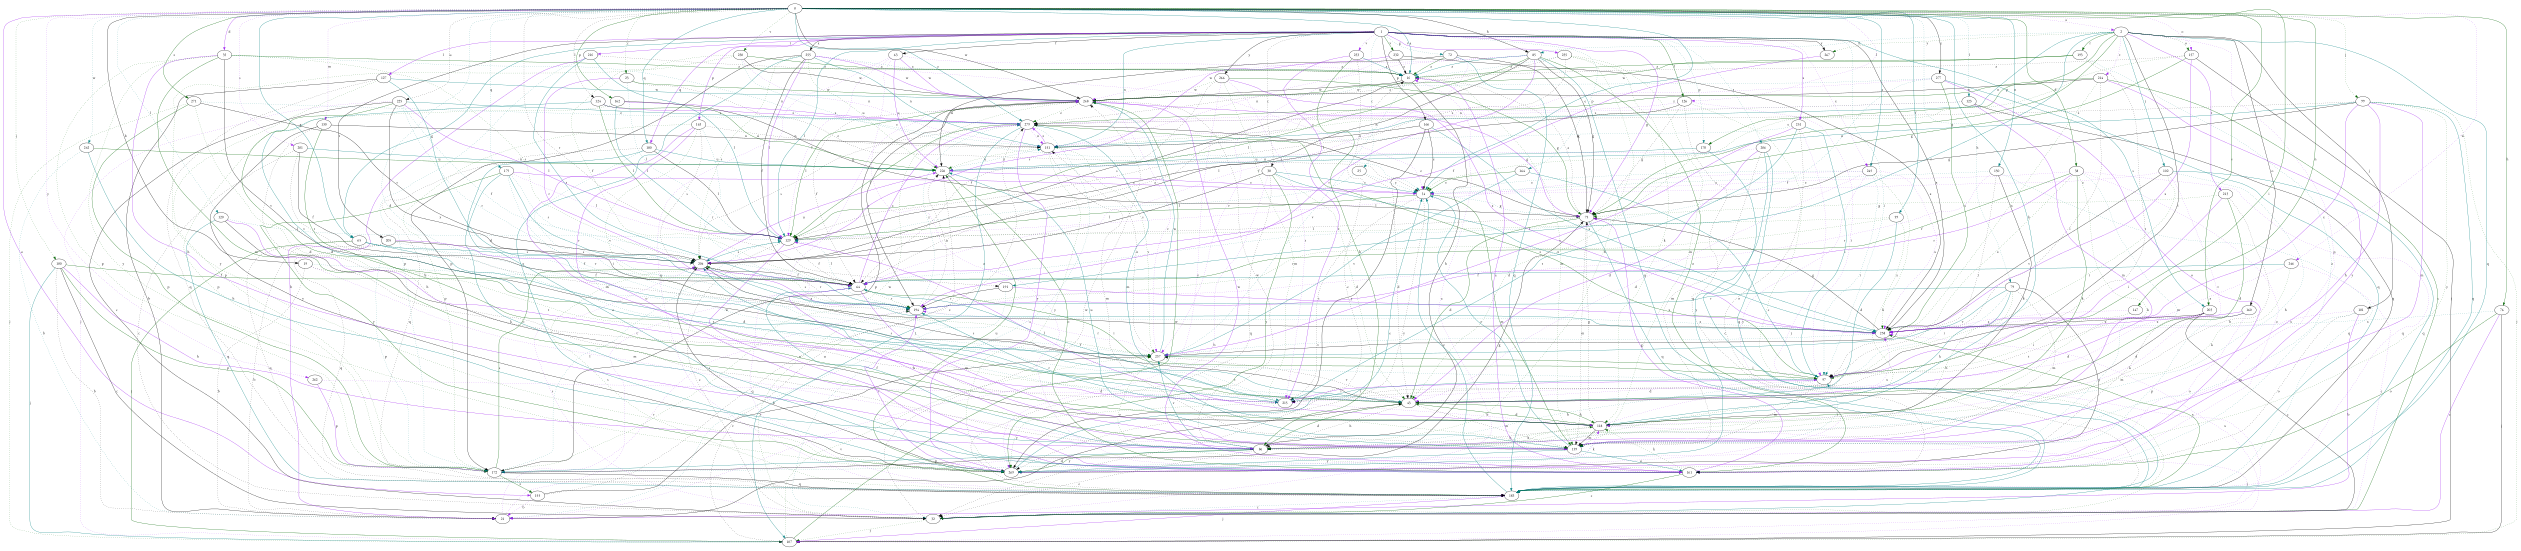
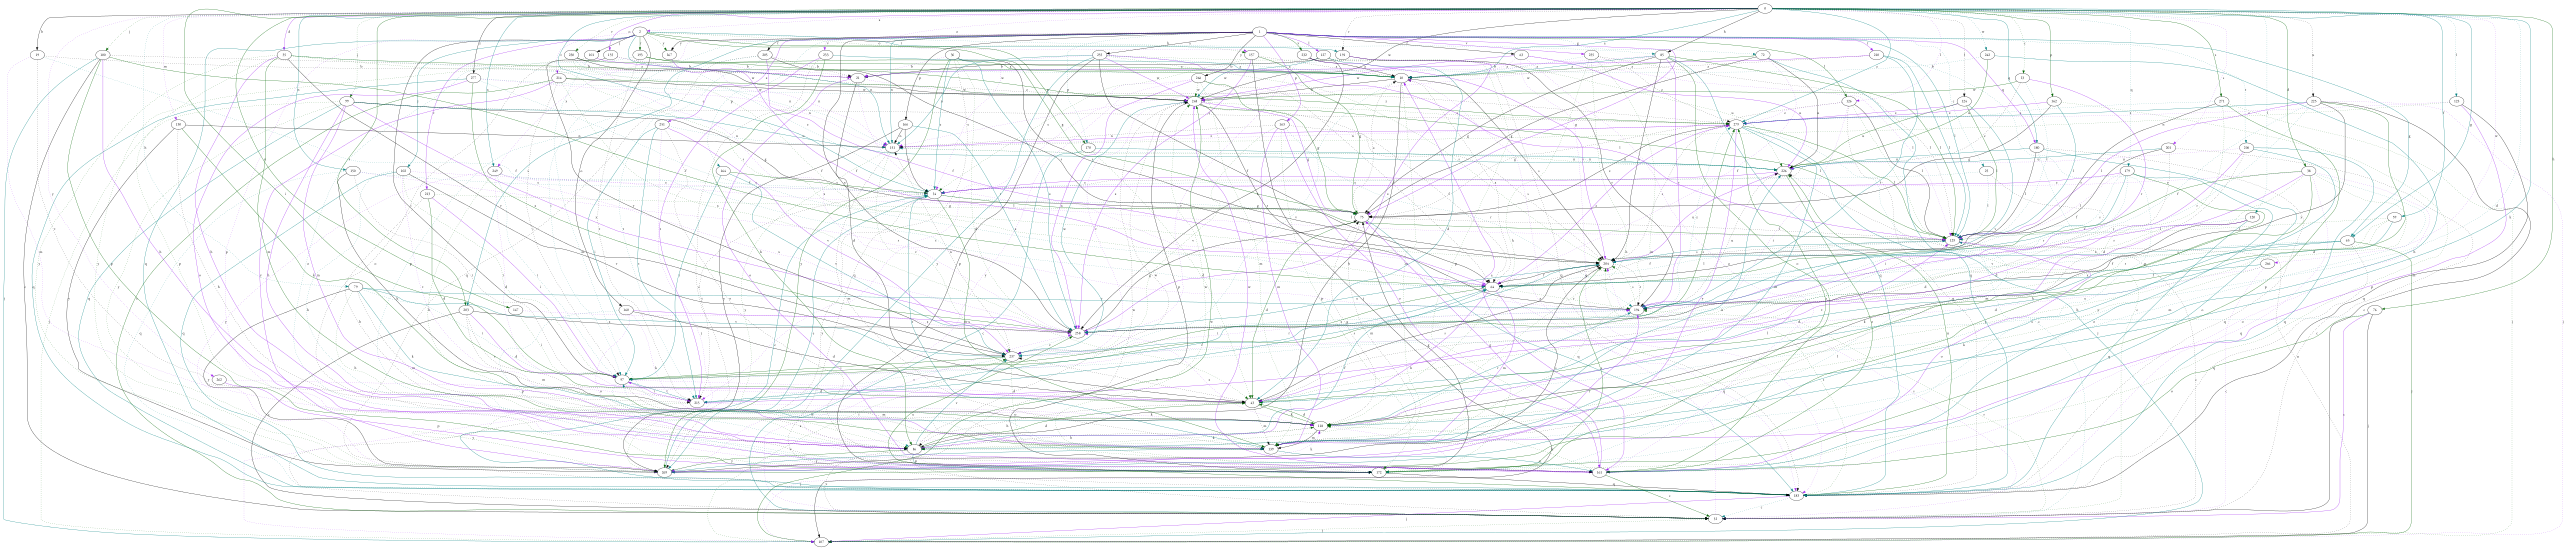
edge "1" -> "30": removed, label "c"
edge "21" -> "161": added, label "o"
edge "172" -> "155": now "172" -> "279"
